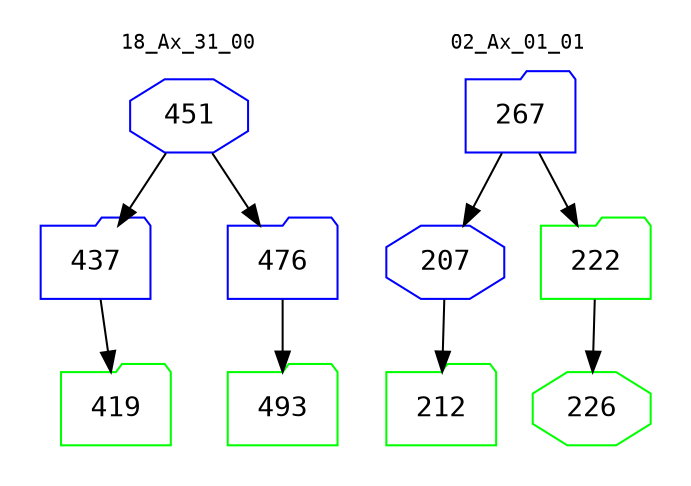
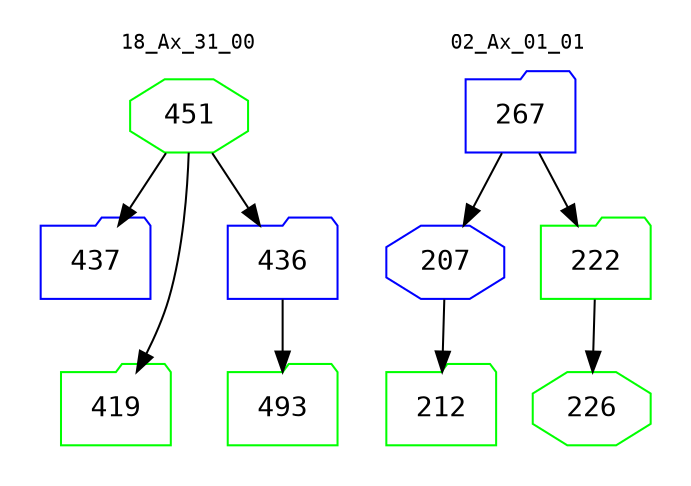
node "451": color blue -> green
node "476": label "476" -> "436"
edge "437" -> "419": now "451" -> "419"
